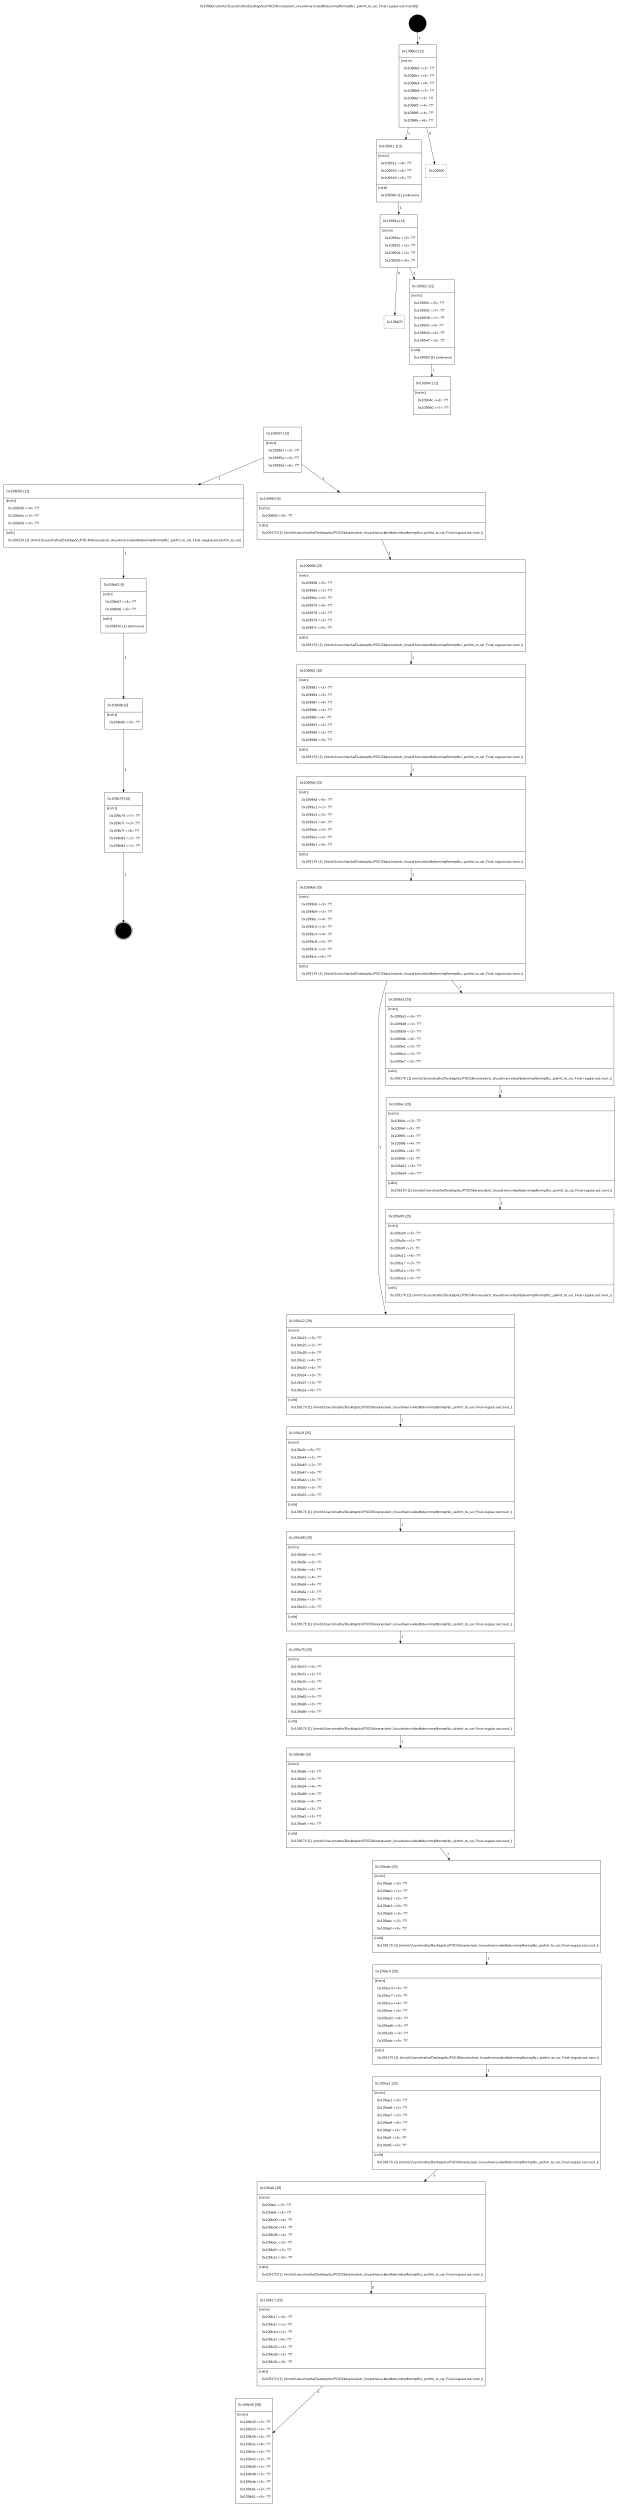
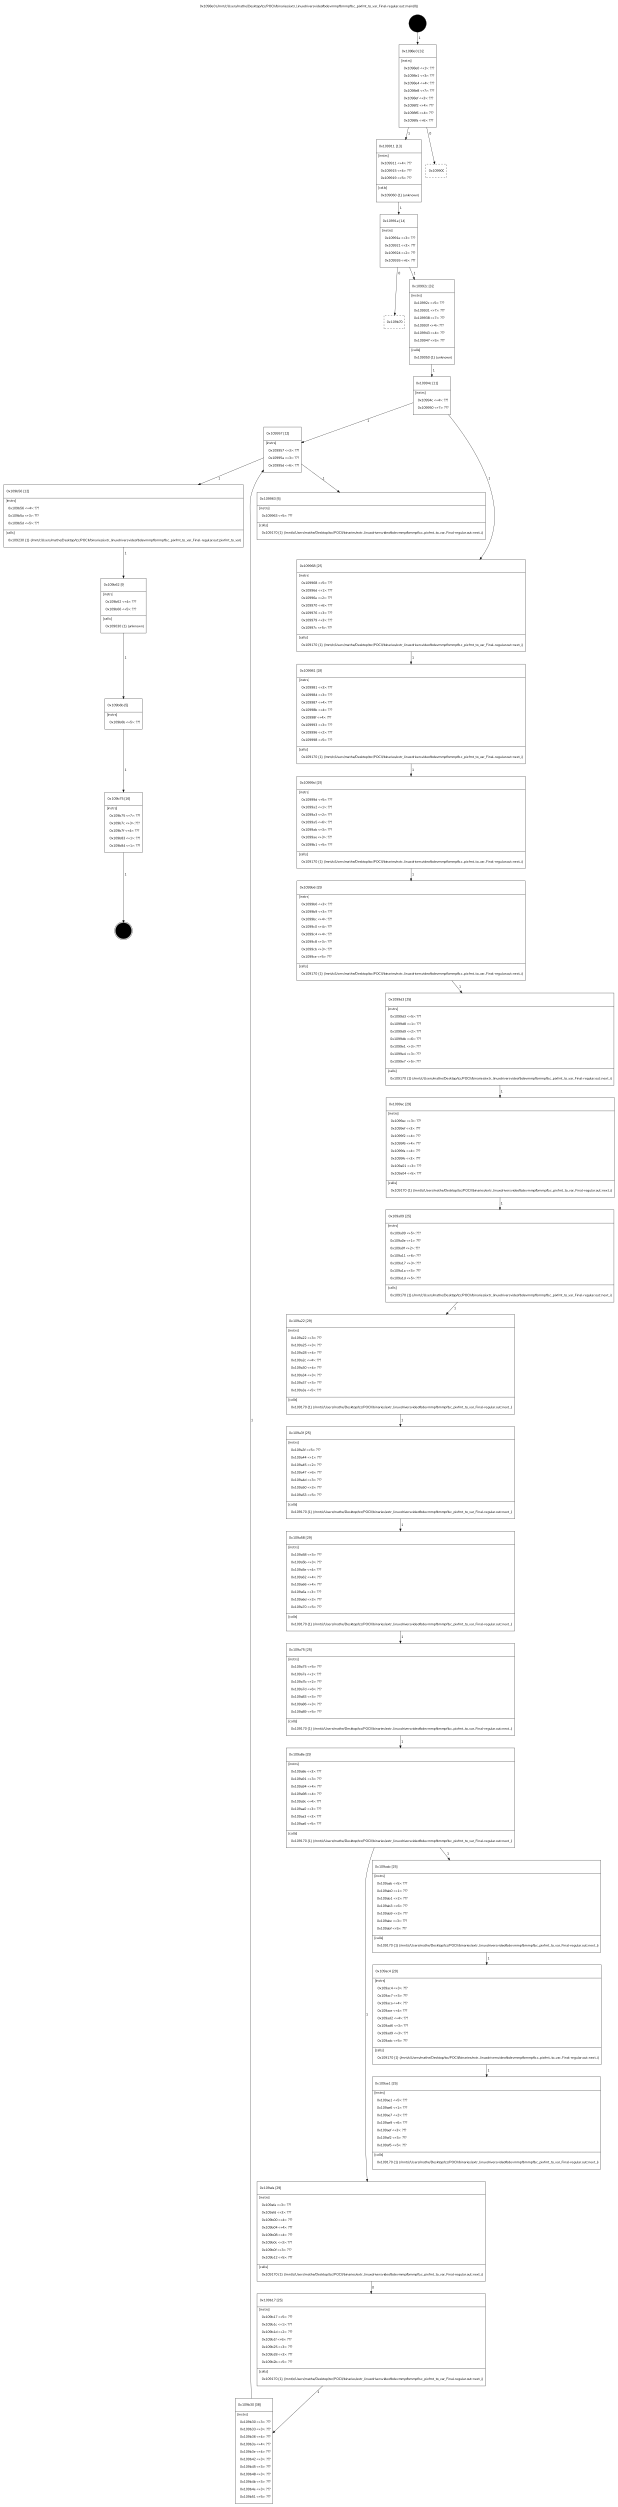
edge "0x10994c [11]" -> "0x109957 [12]": added, label "1"
edge "0x109963 [5]" -> "0x109968 [25]": now "0x10994c [11]" -> "0x109968 [25]"
edge "0x1099b6 [29]" -> "0x109a22 [29]": now "0x109a09 [25]" -> "0x109a22 [29]"
edge "0x109b30 [38]" -> "0x109957 [12]": added, label "1"
edge "0x109ae1 [25]" -> "0x109afa [29]": now "0x109a8e [29]" -> "0x109afa [29]"
